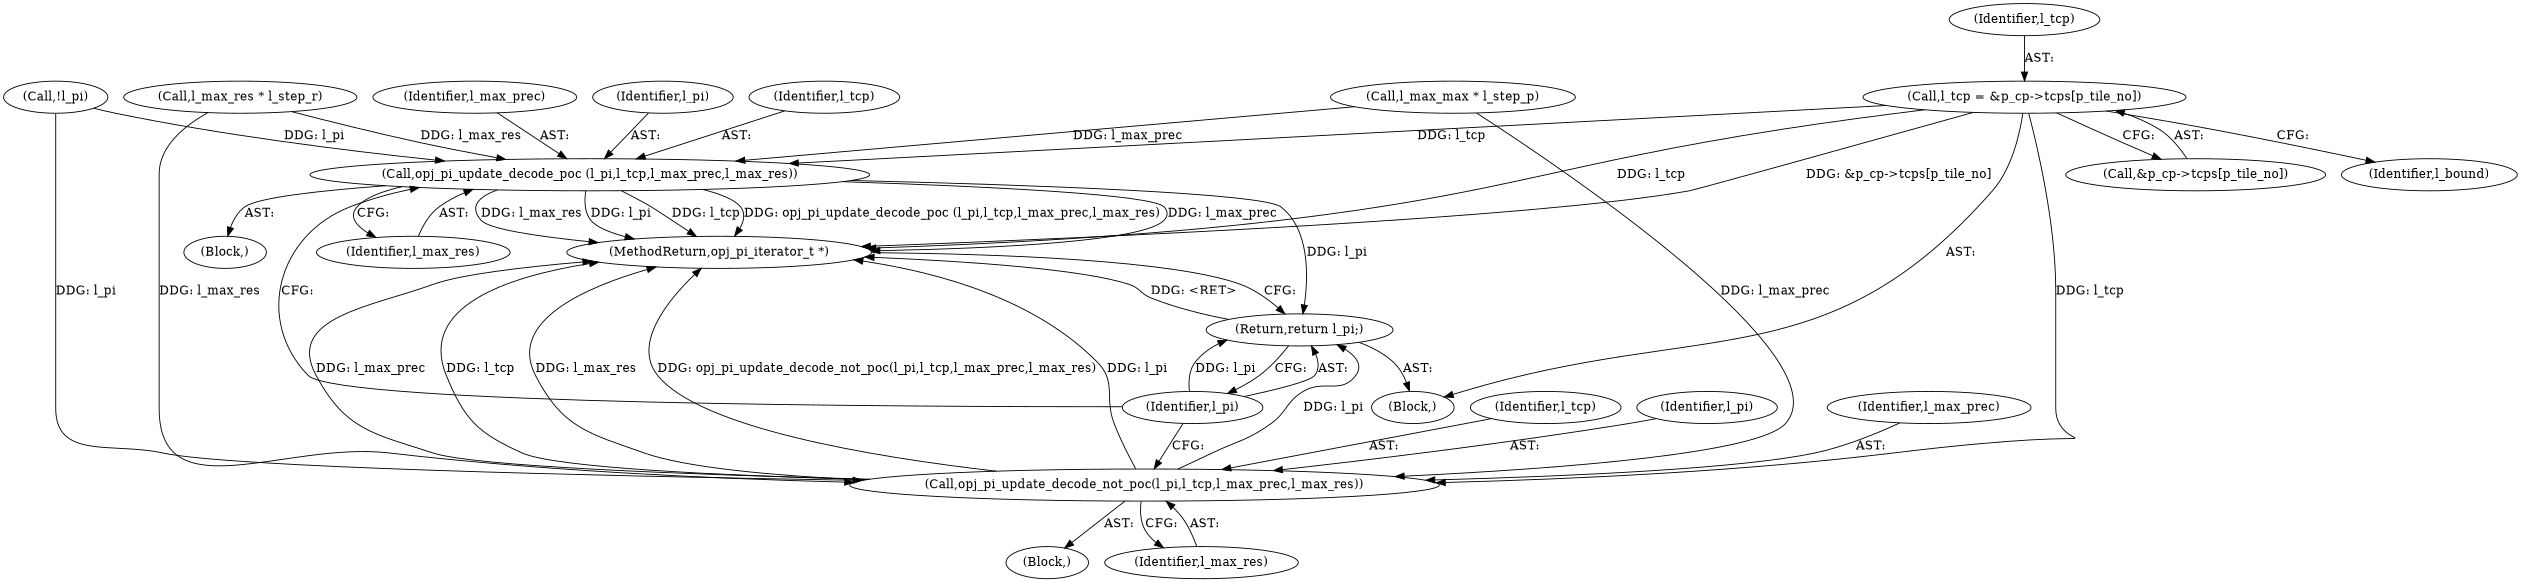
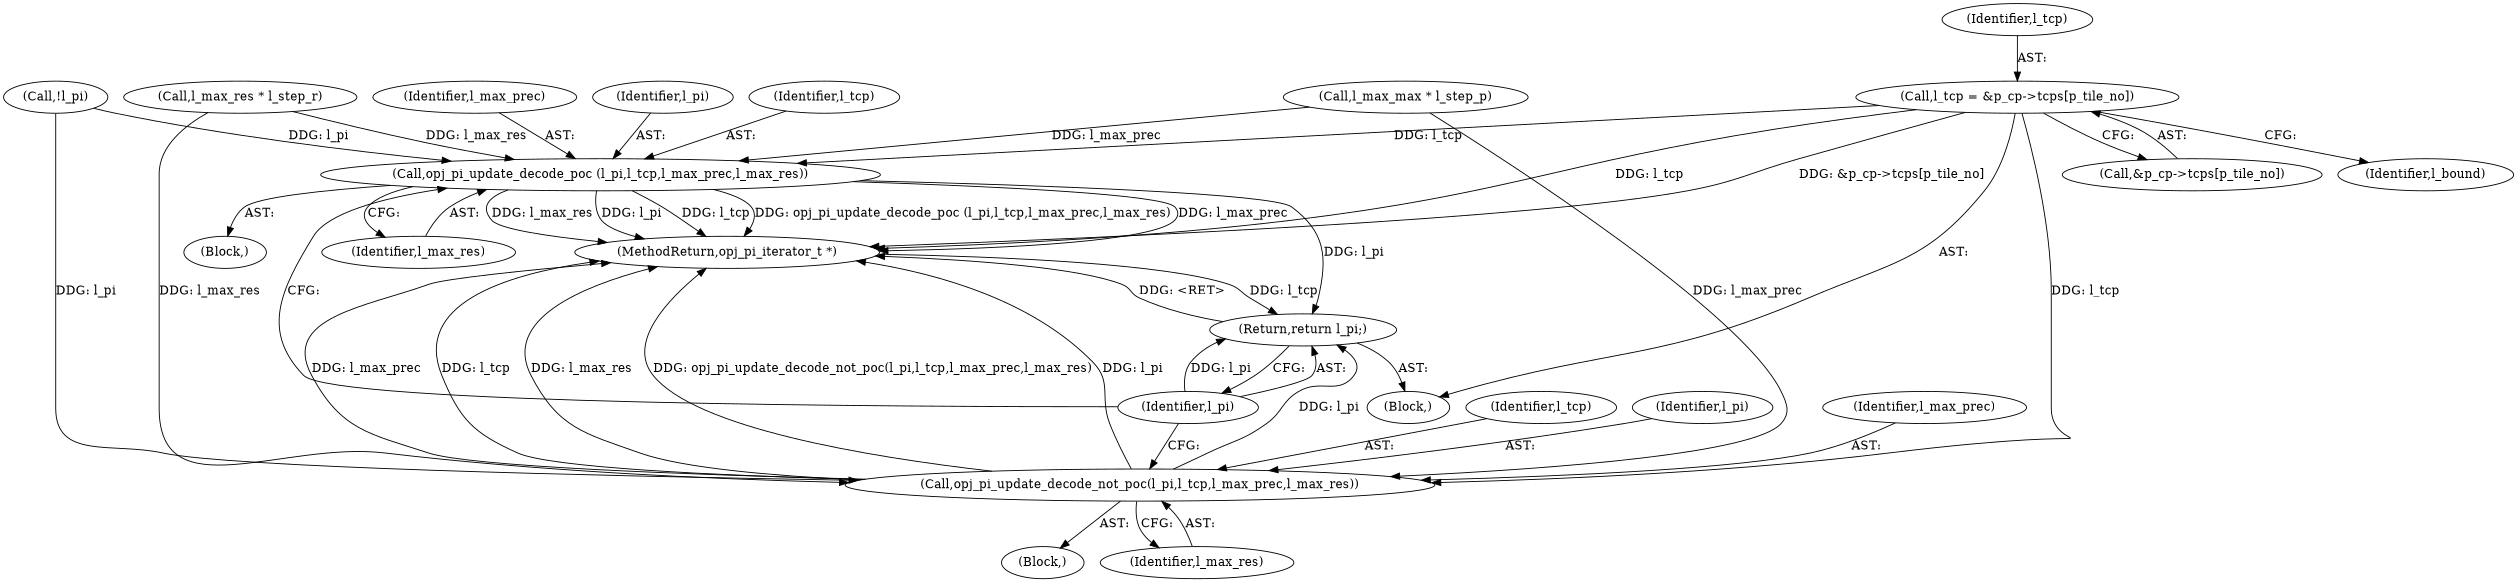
edge "(MethodReturn,opj_pi_iterator_t *)" -> "(Return,return l_pi;)": label "CFG: " -> "DDG: l_tcp"
